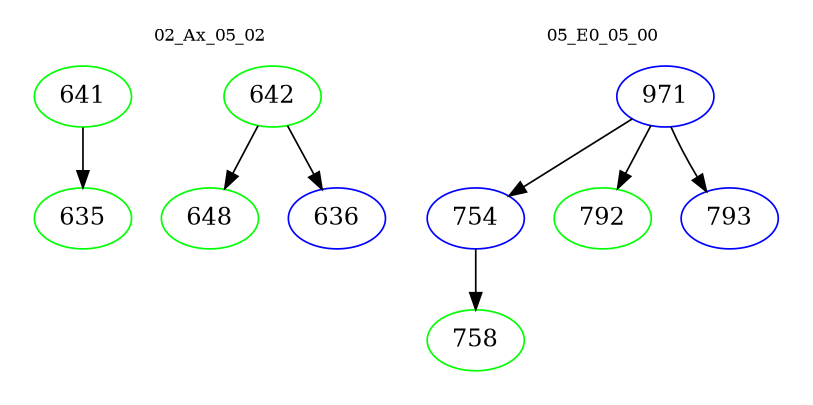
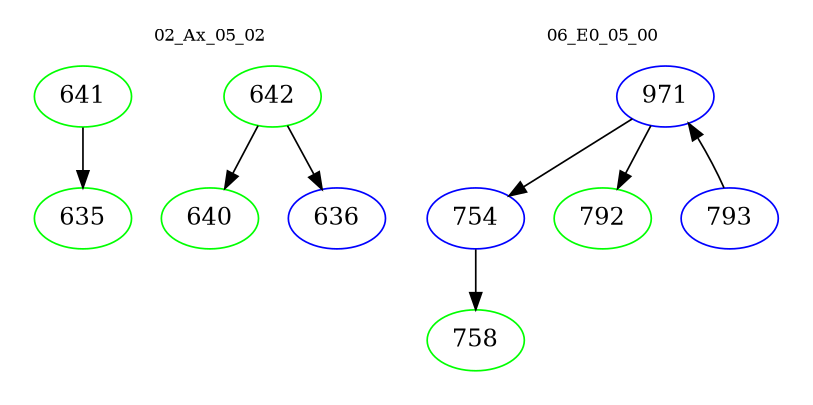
cluster "05_E0_05_00": label "05_E0_05_00" -> "06_E0_05_00"
edge "971" -> "793": reversed
node "648": label "648" -> "640"
